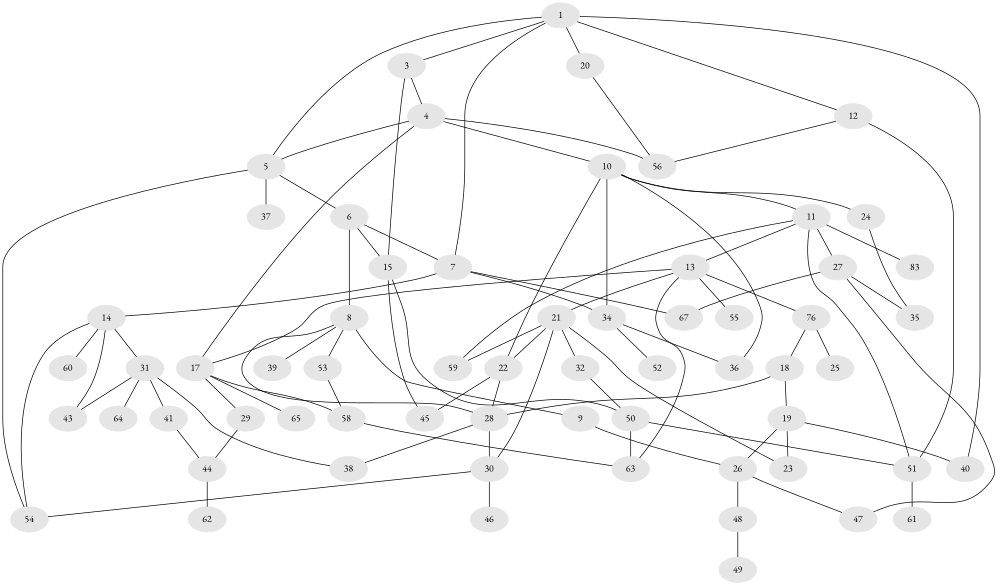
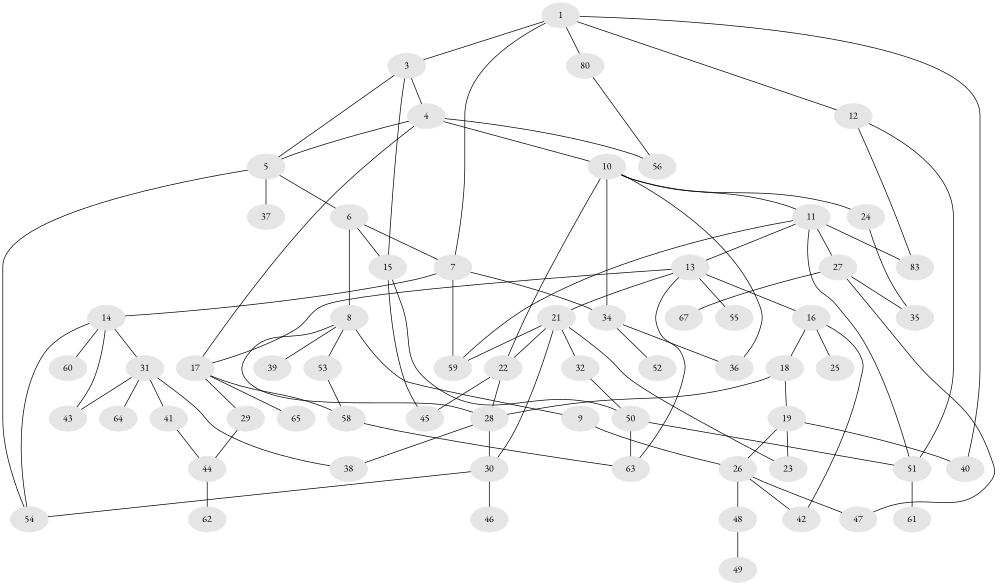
edge "1" -- "5": now "3" -- "5"
node "20": label "20" -> "80"
edge "12" -- "56": now "12" -- "83"
edge "7" -- "67": now "7" -- "59"
node "76": label "76" -> "16"
node "42": added
